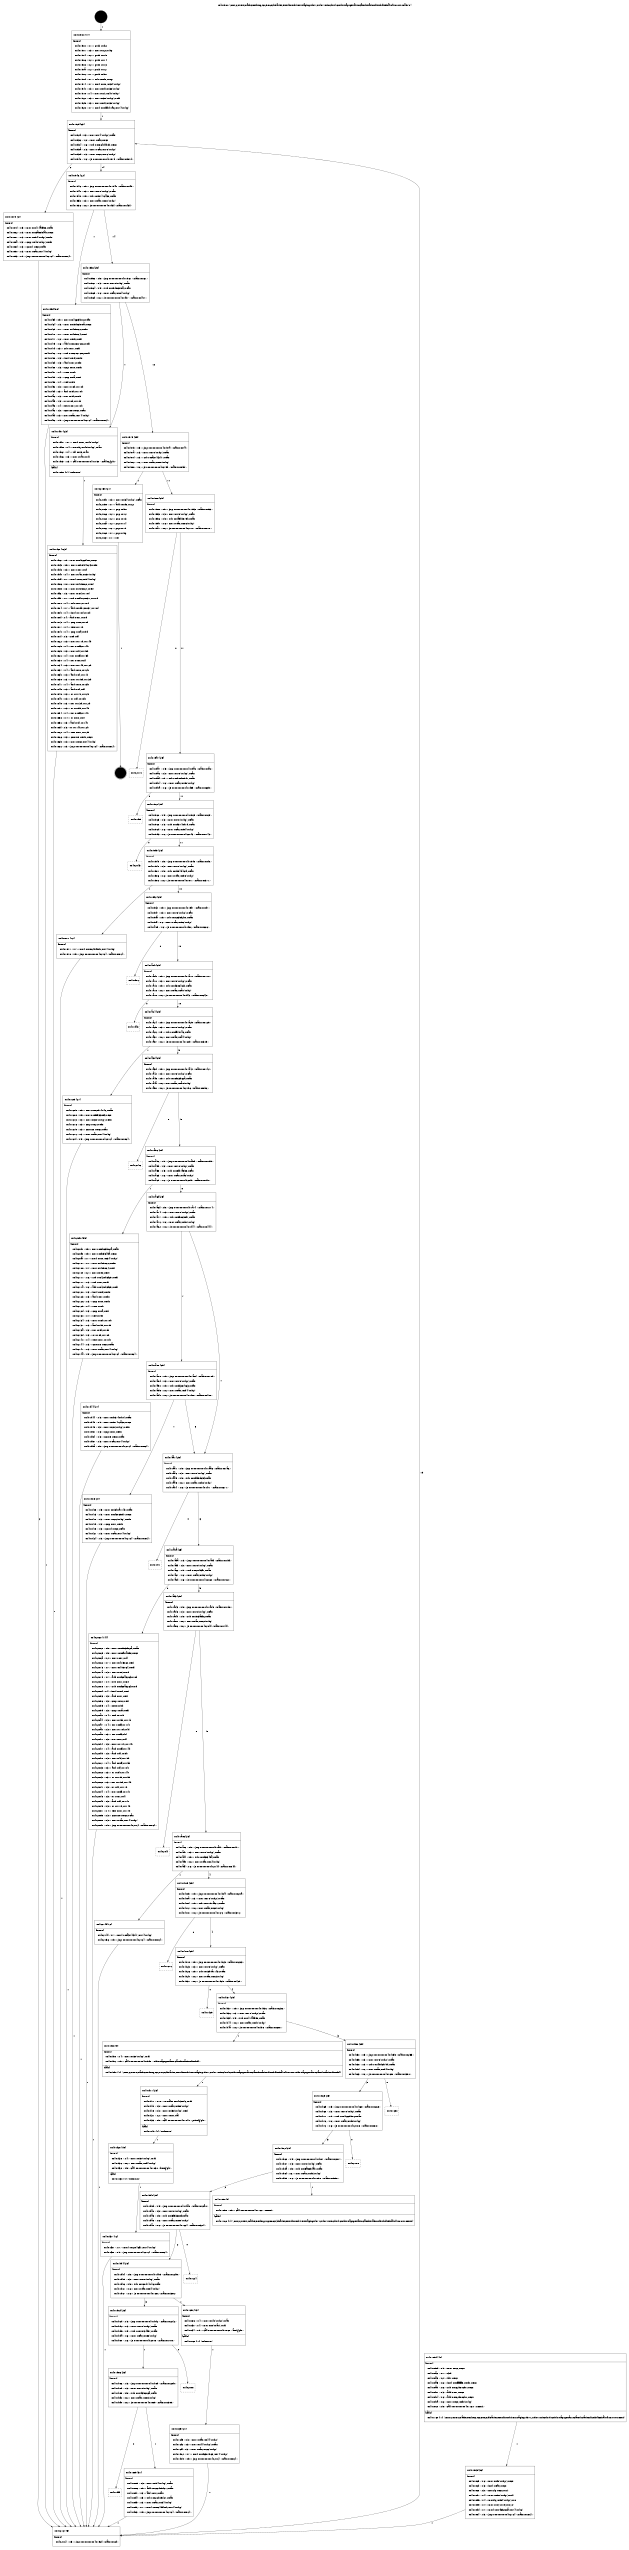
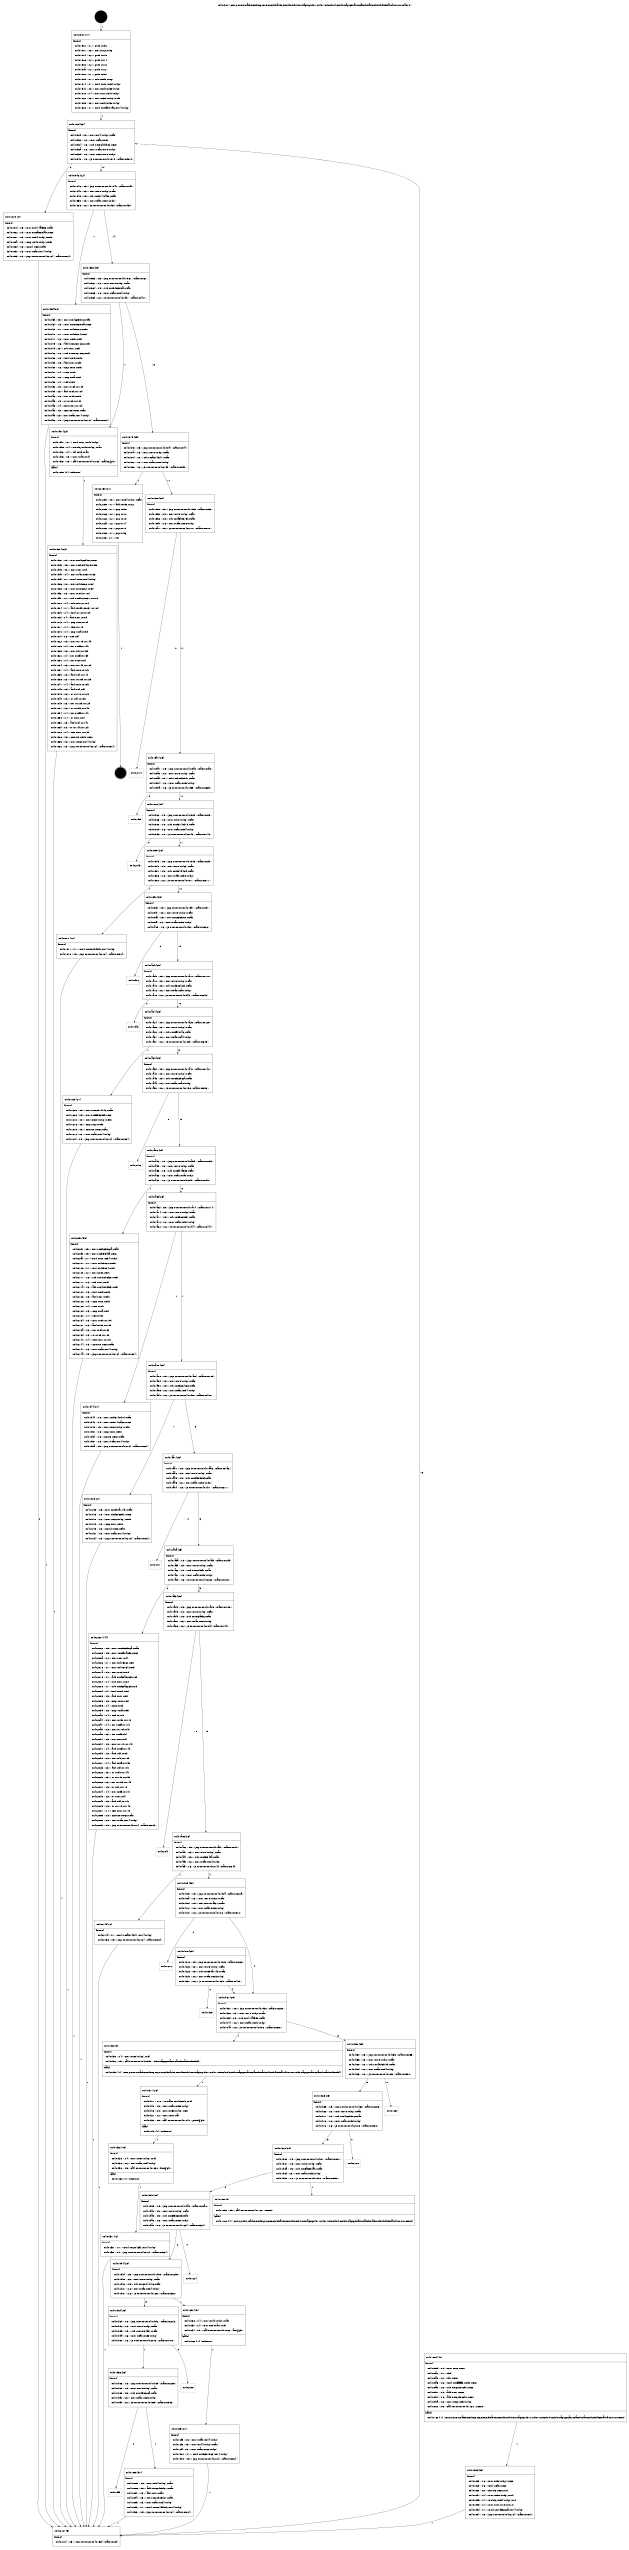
edge "0x401a6f [25]" -> "0x401aa1 [25]": now "0x401a6f [25]" -> "0x401d44 [27]"
edge "0x401b05 [25]" -> "0x401b1e [25]": now "0x401b05 [25]" -> "0x401b37 [25]"
